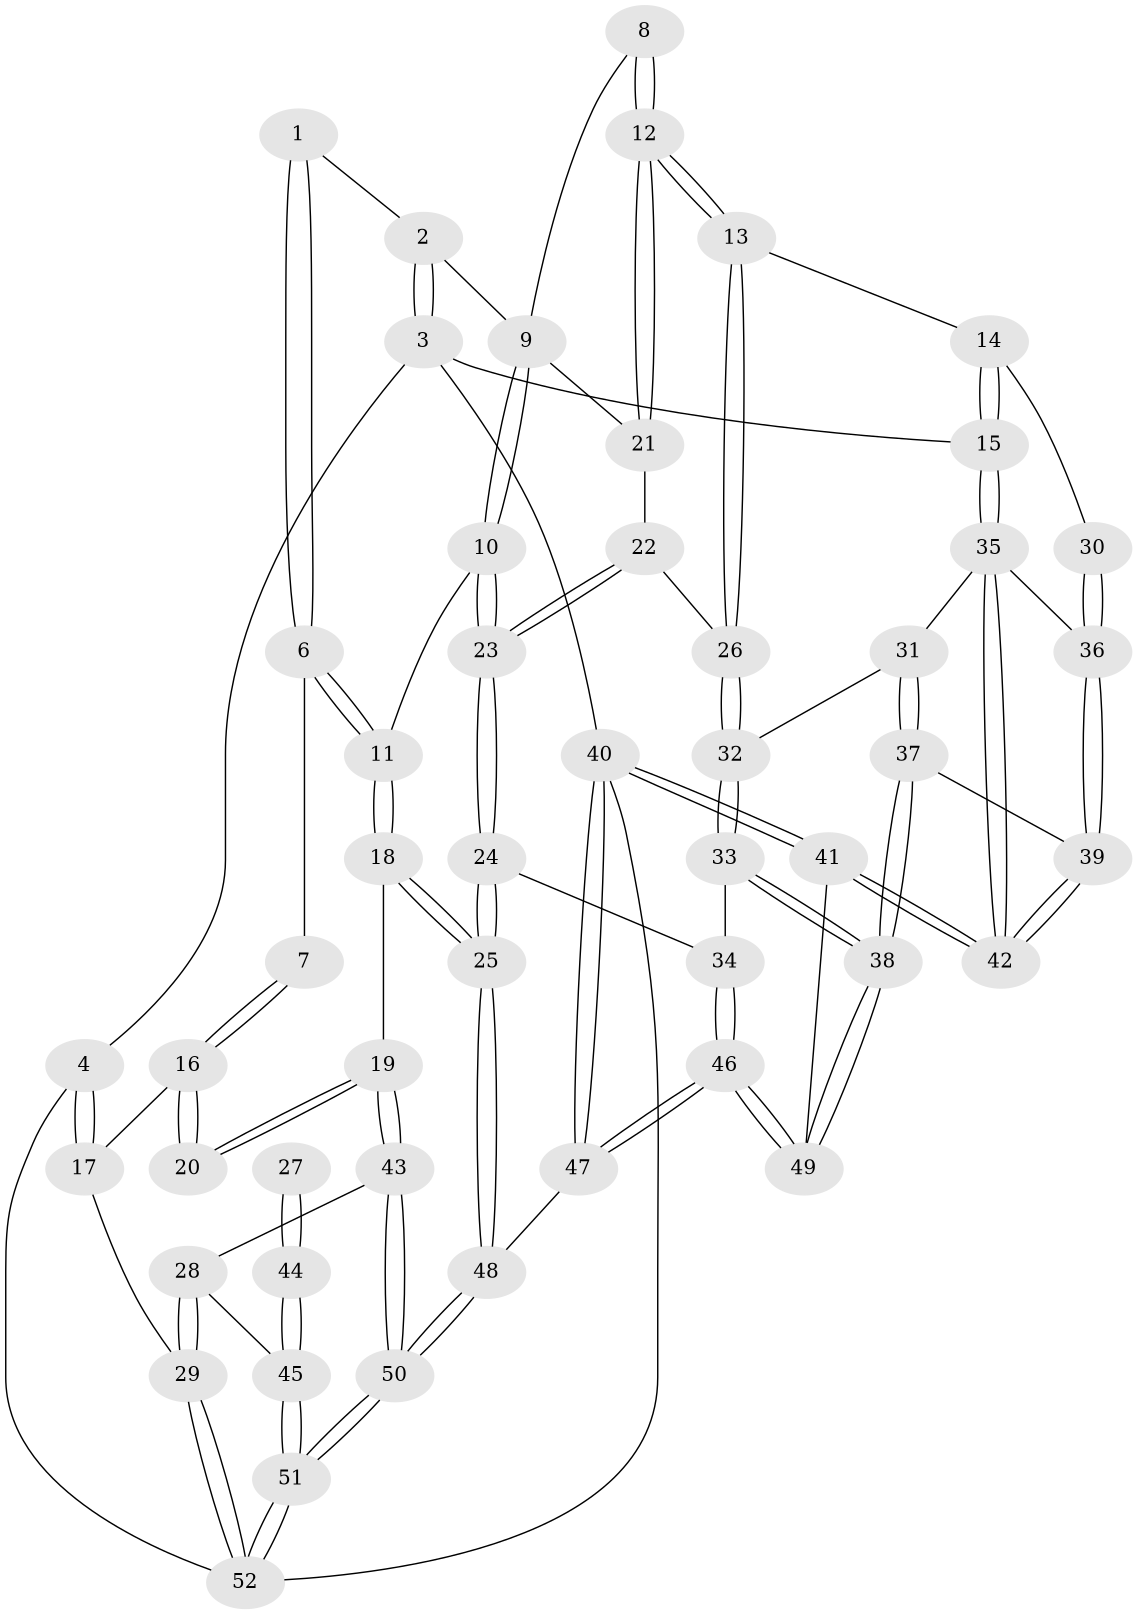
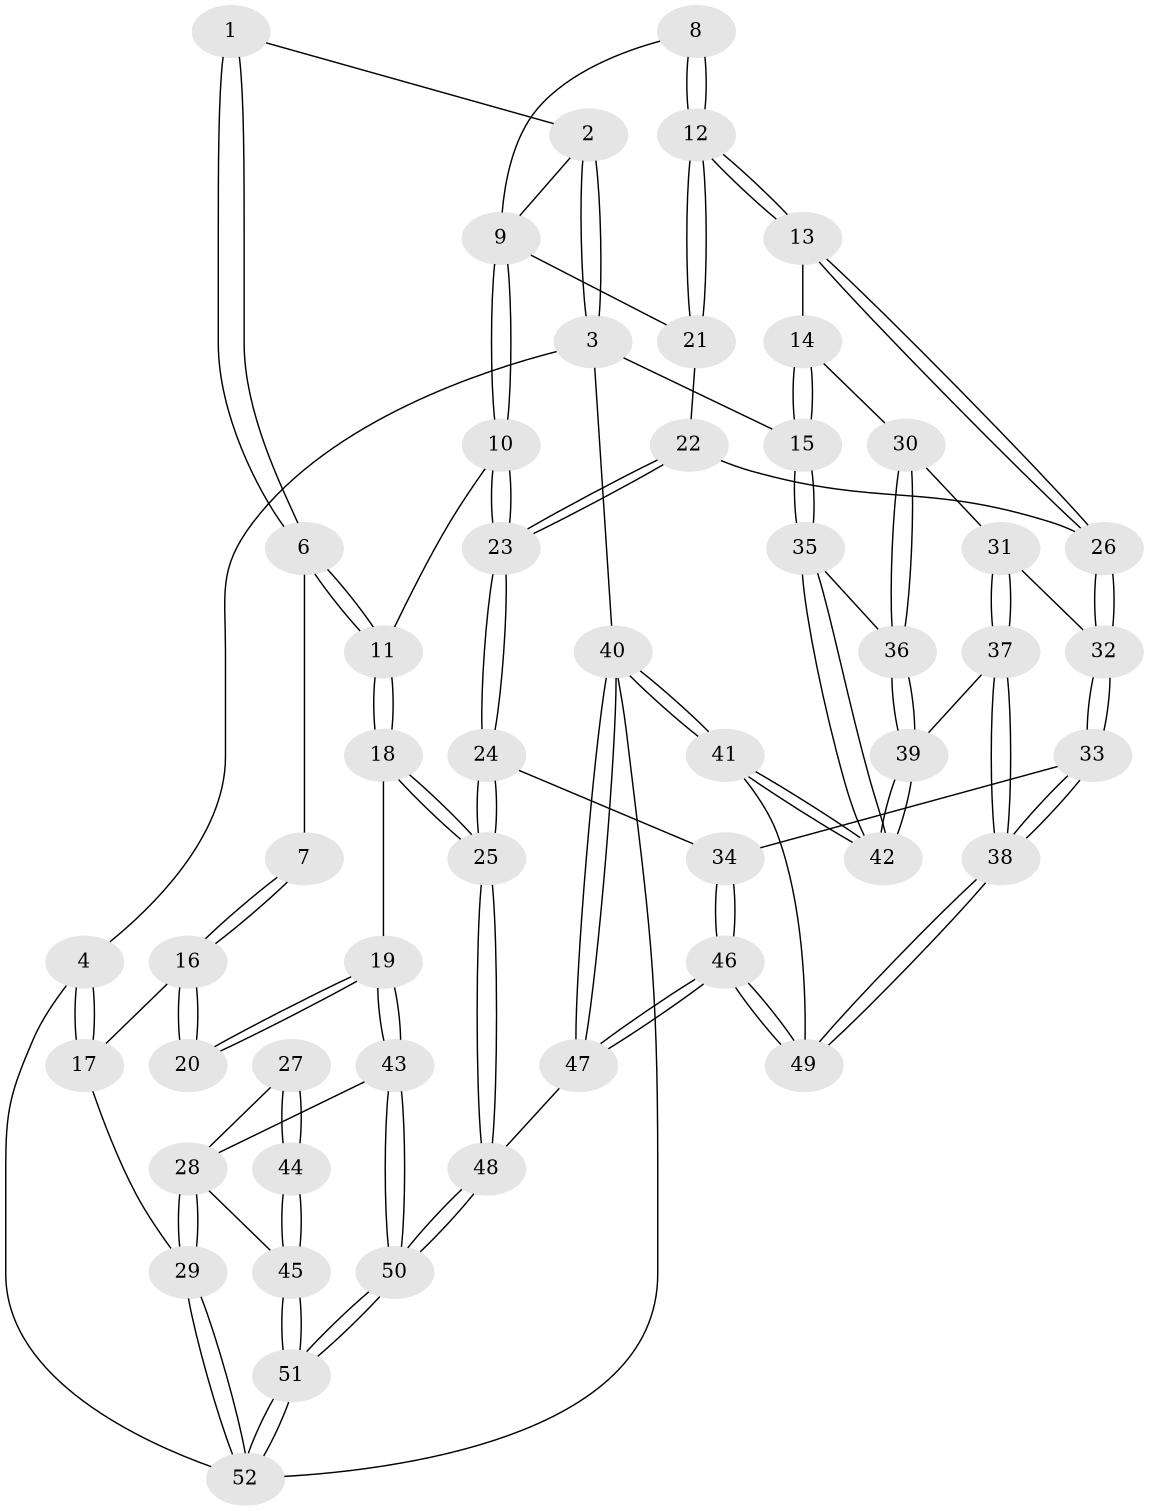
edge "35" -- "31": now "30" -- "31"
edge "27" -- "28": added
